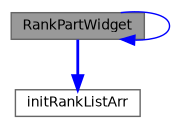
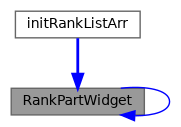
edge "RankPartWidget" -> "initRankListArr": reversed
